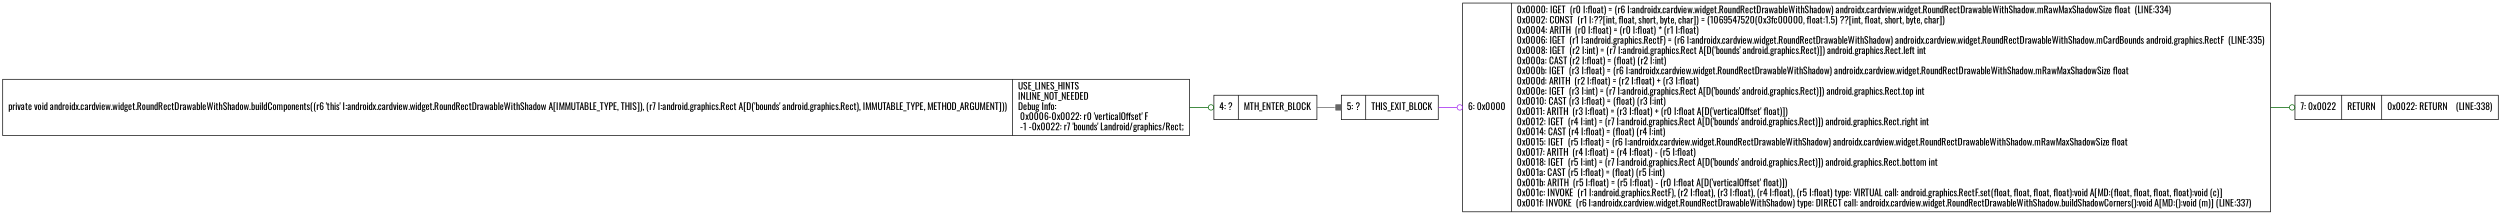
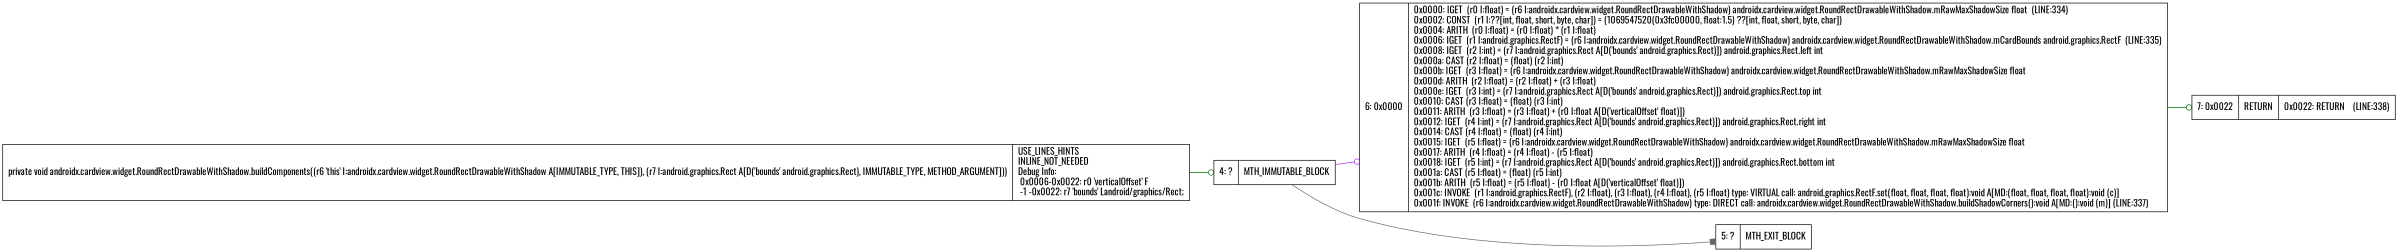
node "4: ?": text "MTH_ENTER_BLOCK" -> "MTH_IMMUTABLE_BLOCK"
node "5: ?": text "THIS_EXIT_BLOCK" -> "MTH_EXIT_BLOCK"
edge "5: ?" -> "6: 0x0000": now "4: ?" -> "6: 0x0000"
